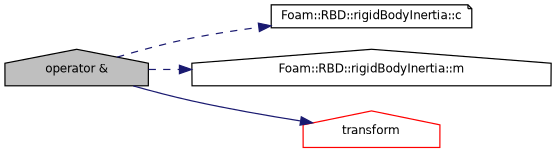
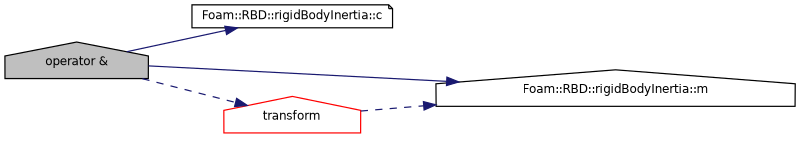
edge "operator &" -> "Foam::RBD::rigidBodyInertia::c": style dashed -> solid
edge "operator &" -> "Foam::RBD::rigidBodyInertia::m": style dashed -> solid
edge "operator &" -> "transform": style solid -> dashed
edge "transform" -> "Foam::RBD::rigidBodyInertia::m": added
